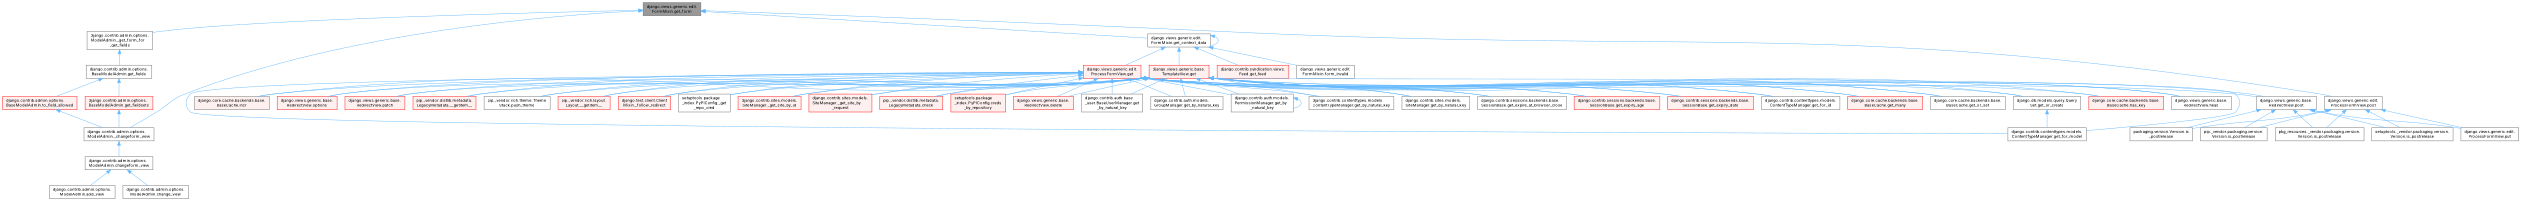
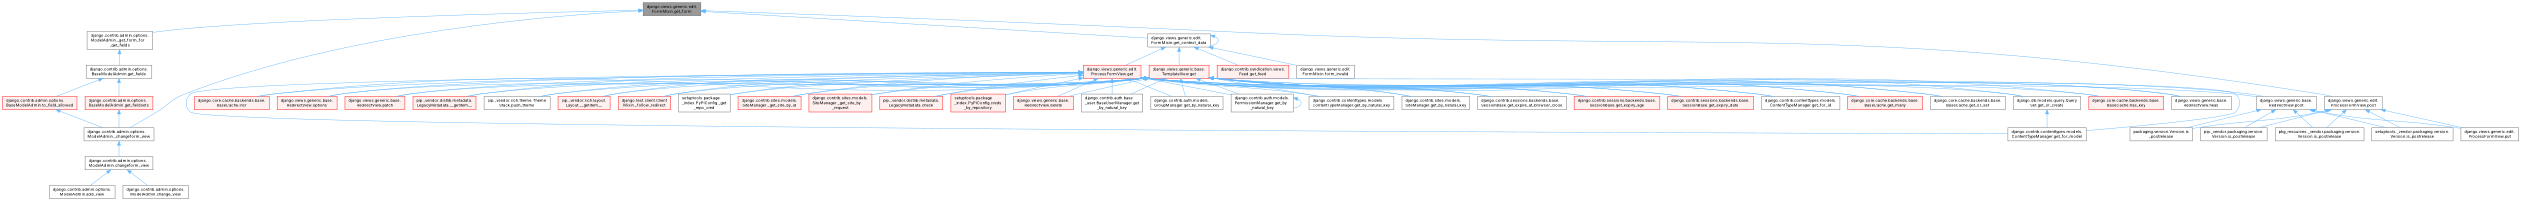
node "django.core.cache.backends.base. BaseCache.incr": color grey40 -> red
